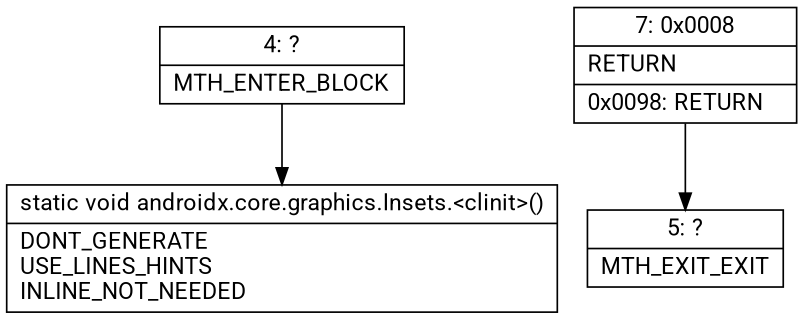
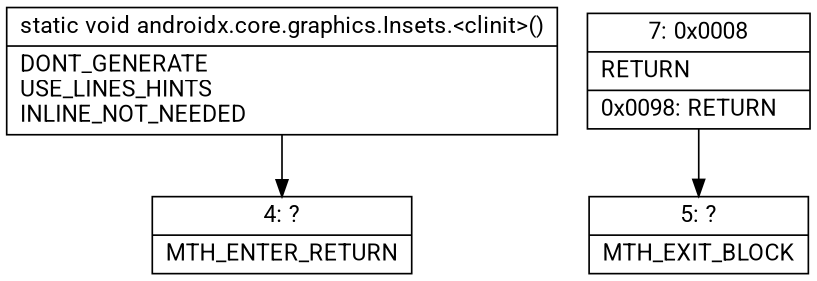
node "4: ?": text "MTH_ENTER_BLOCK" -> "MTH_ENTER_RETURN"
edge "4: ?" -> "static void androidx.core.graphics.Insets.<clinit>()": reversed
node "5: ?": text "MTH_EXIT_EXIT" -> "MTH_EXIT_BLOCK"
